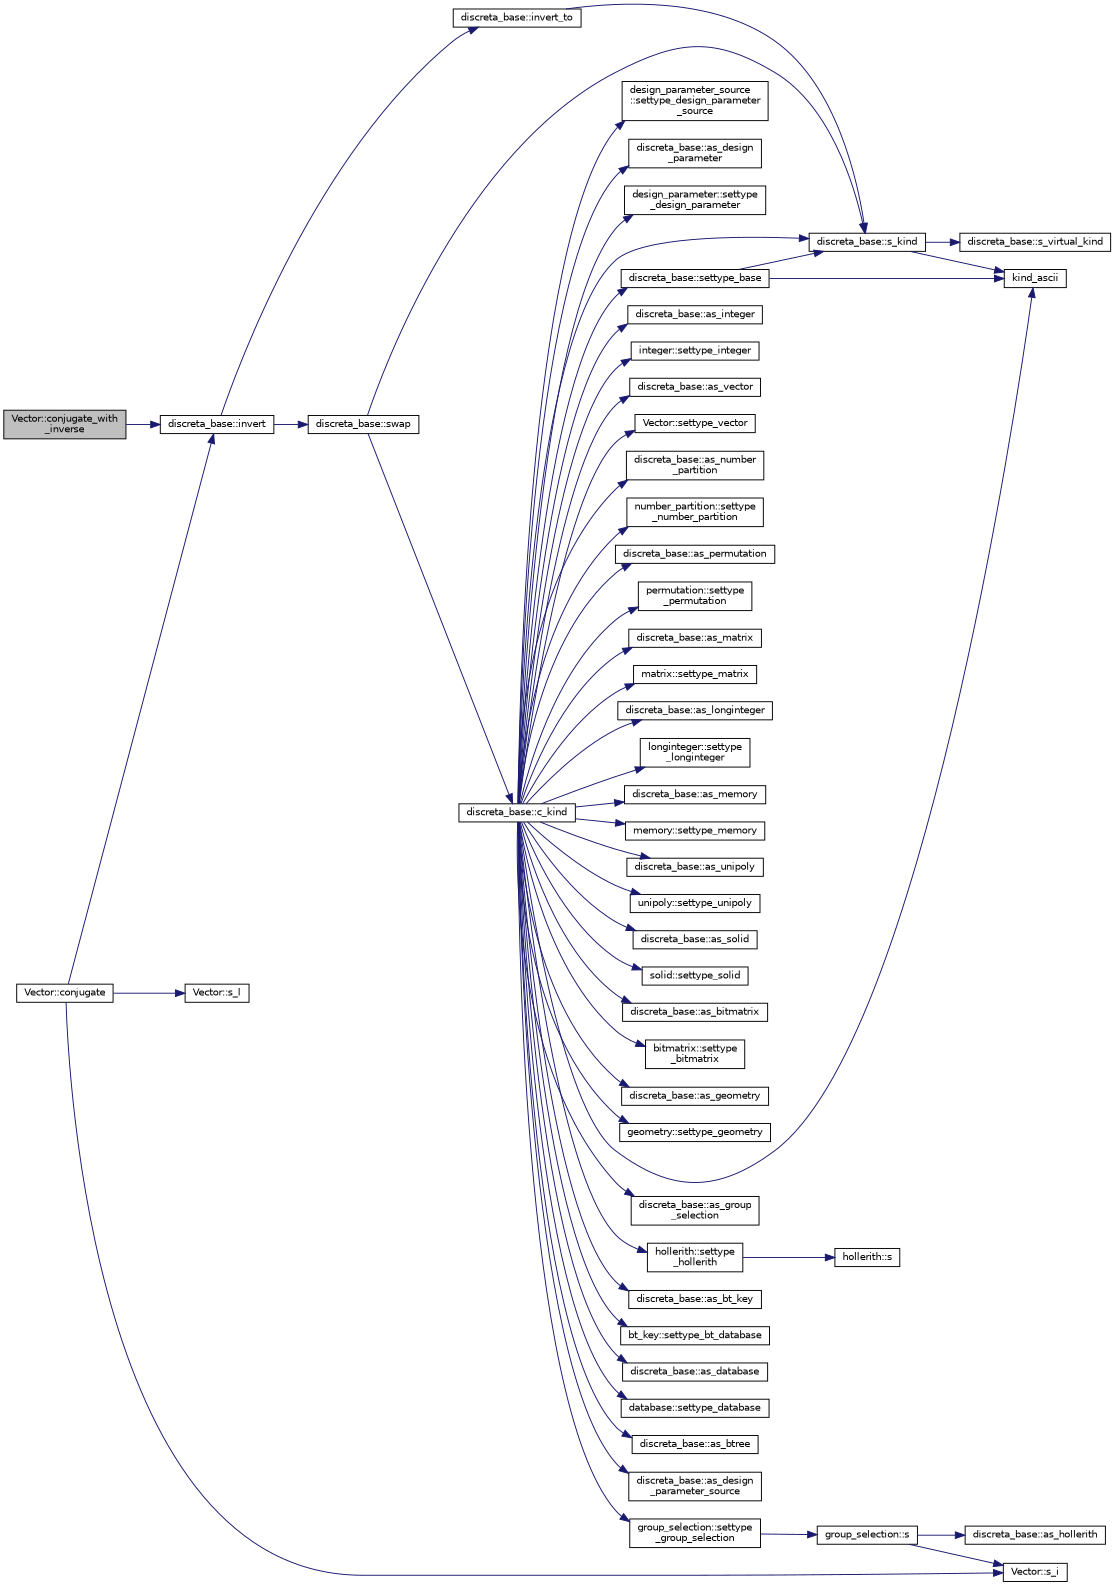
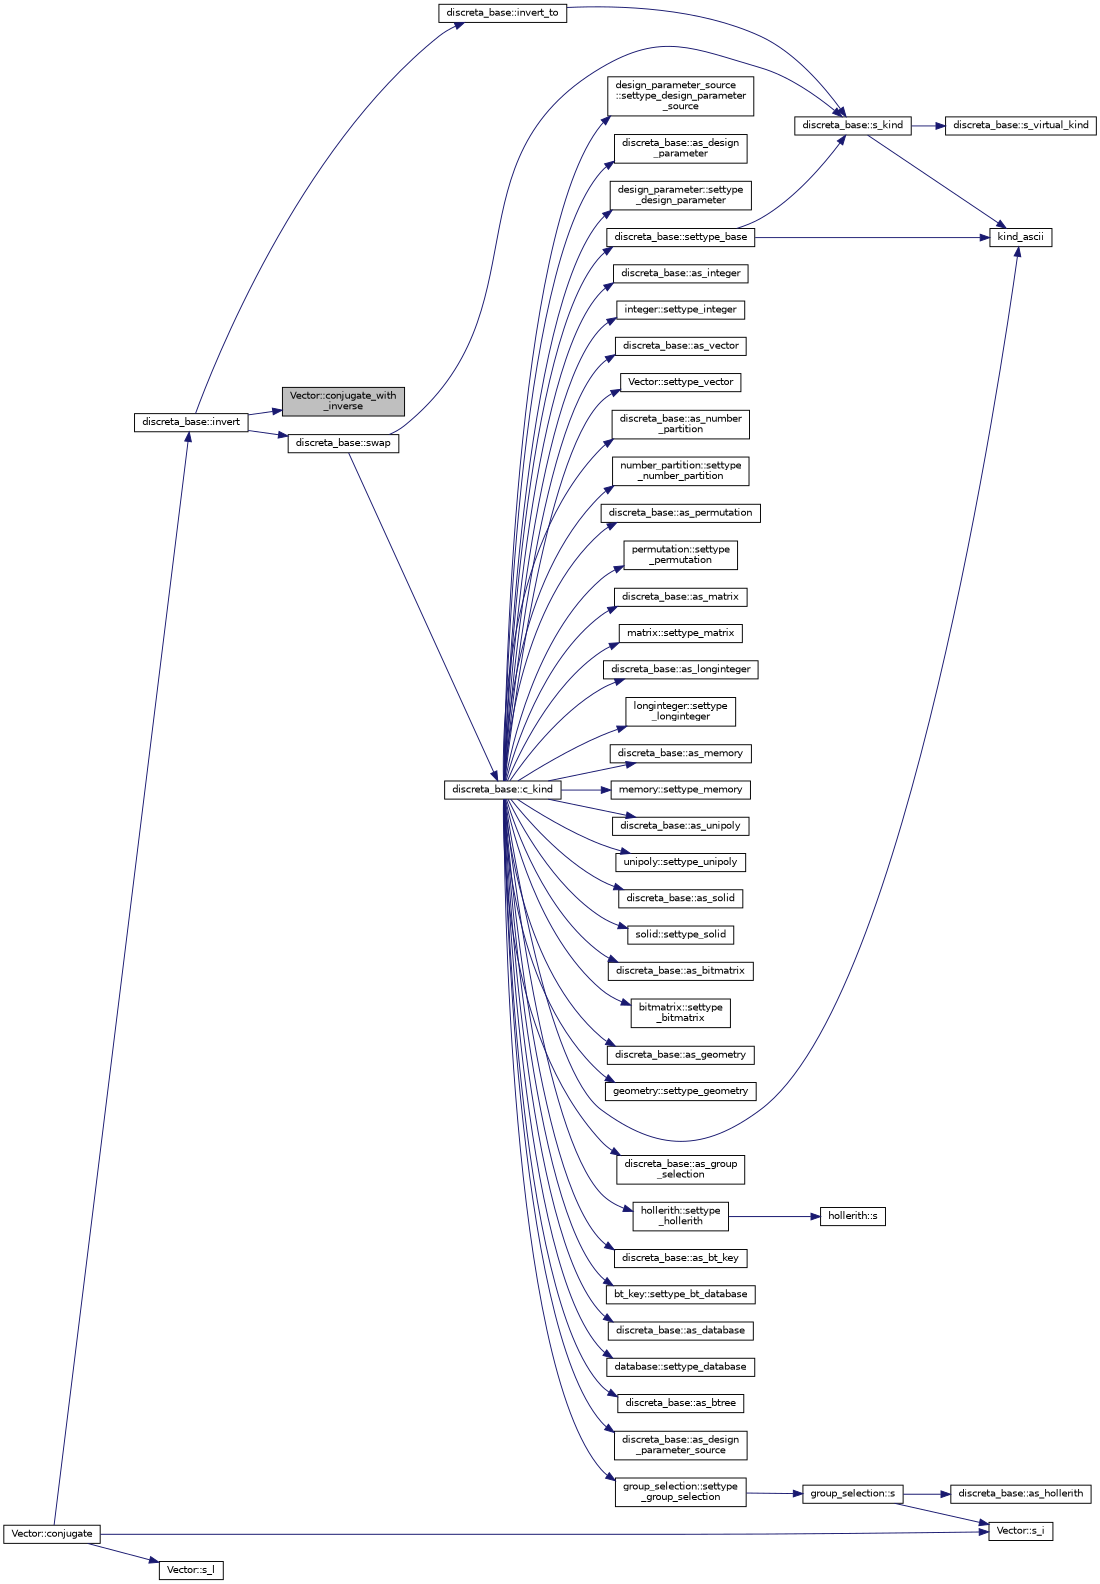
edge "discreta_base::c_kind" -> "discreta_base::s_kind": removed
edge "Vector::conjugate_with _inverse" -> "discreta_base::invert": reversed
